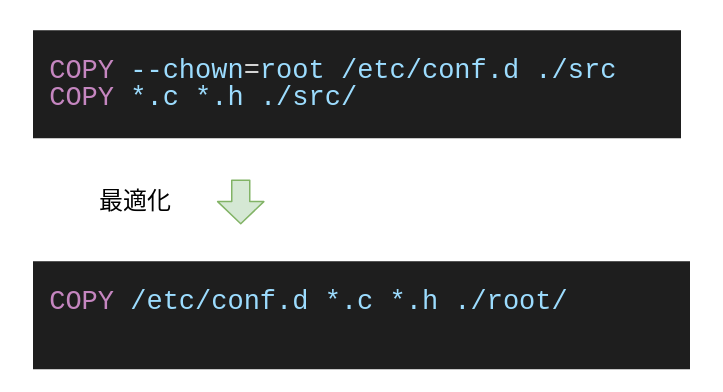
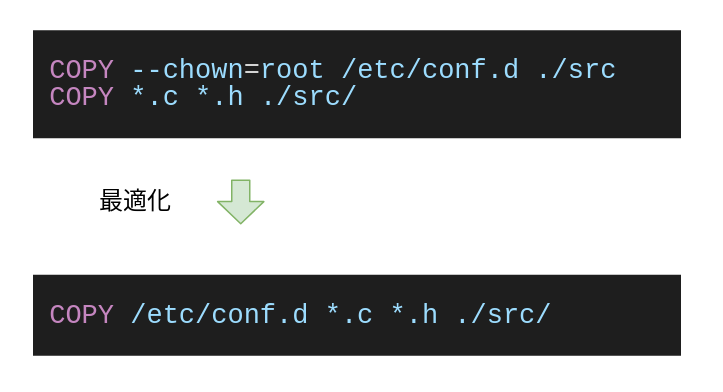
node "COPY /etc/conf.d *.c *.h ./root/": label "COPY /etc/conf.d *.c *.h ./root/" -> "COPY /etc/conf.d *.c *.h ./src/"
